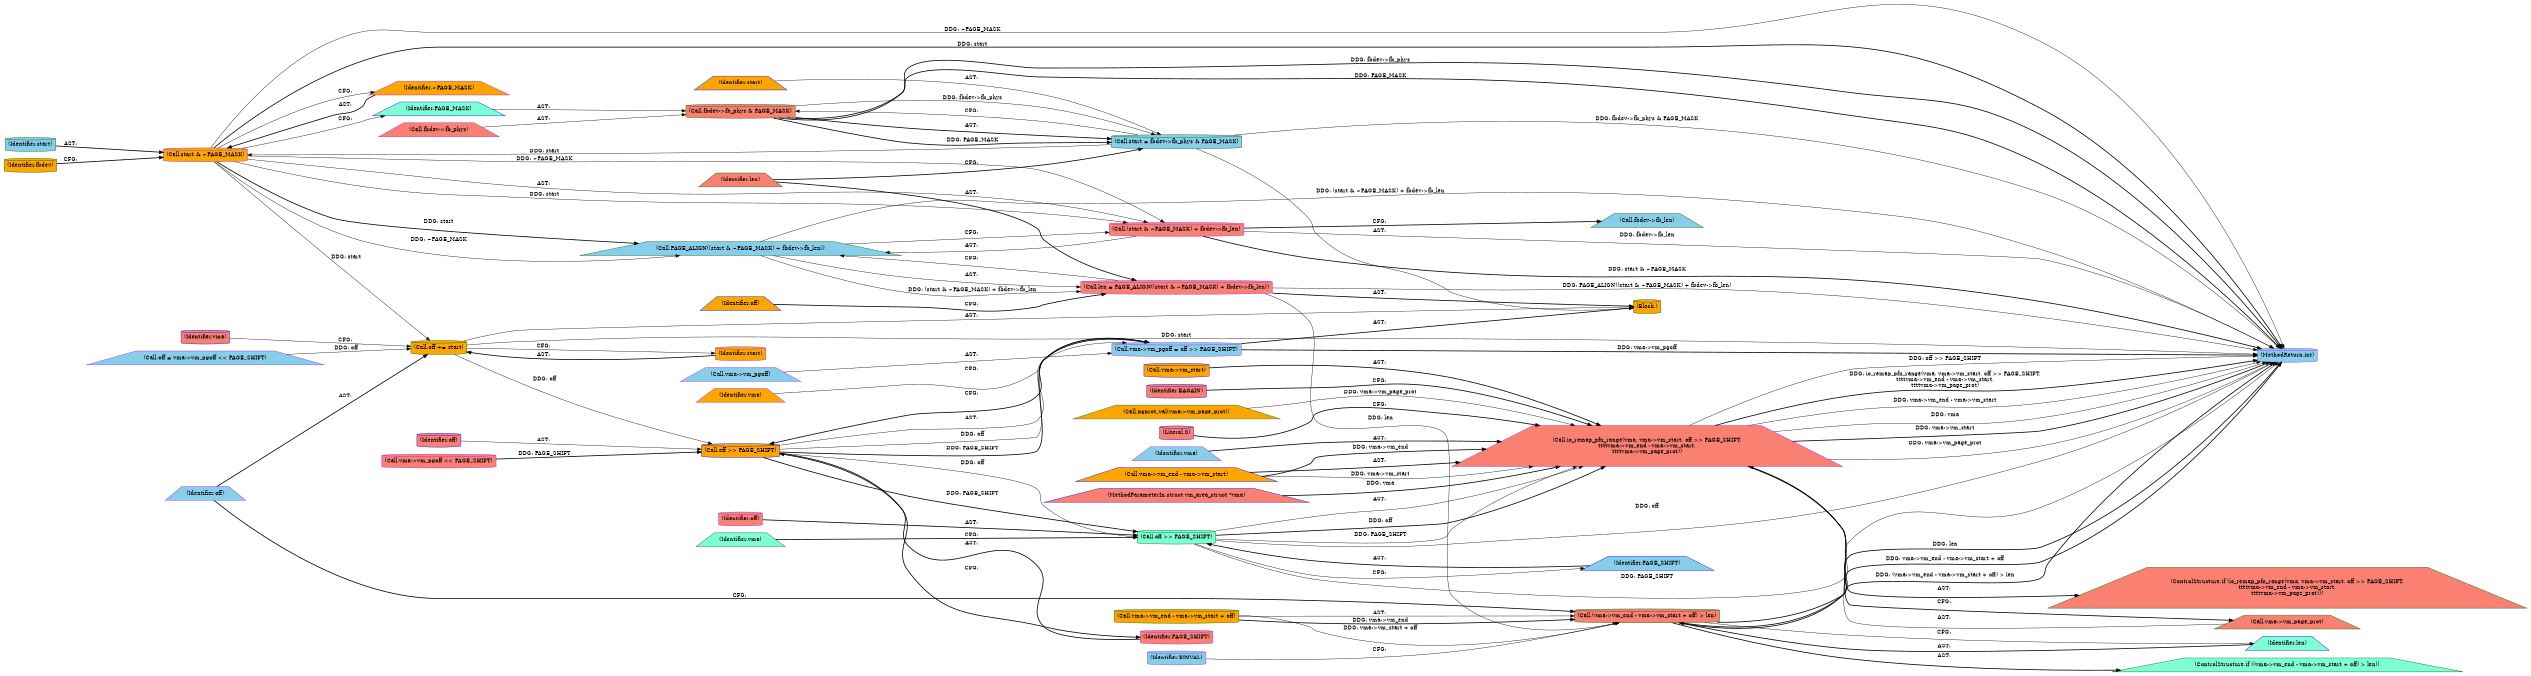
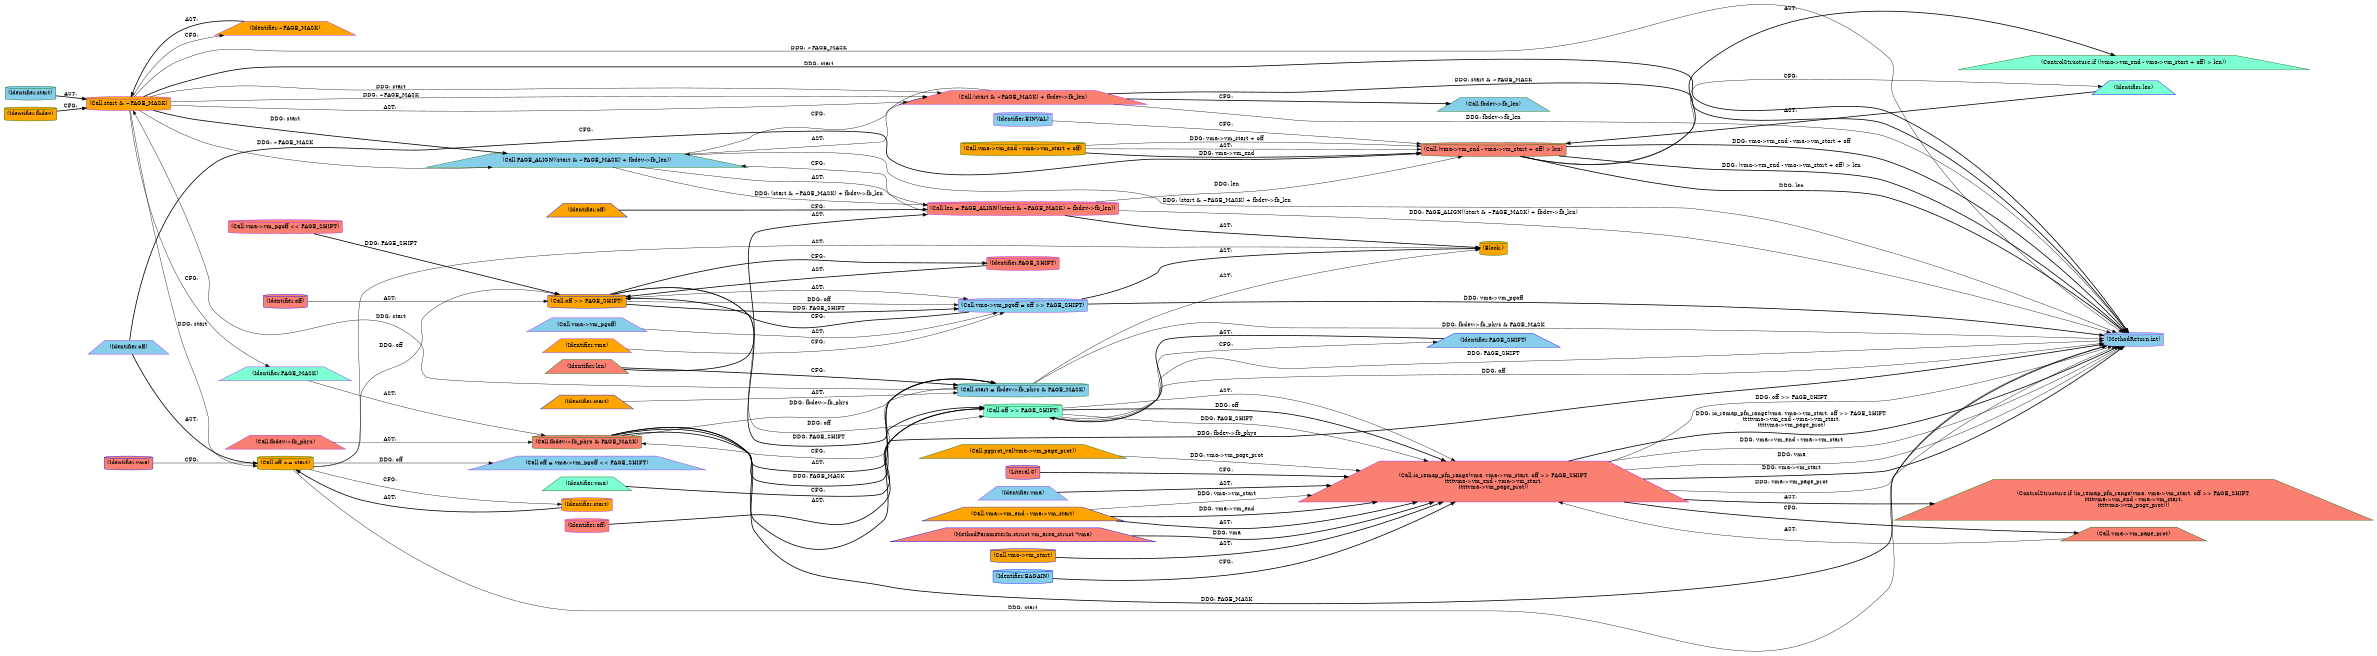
node "(Identifier,PAGE_MASK)": color blue -> purple
node "(Call,(start & ~PAGE_MASK) + fbdev->fb_len)": shape cylinder -> trapezium
edge "(Call,off = vma->vm_pgoff << PAGE_SHIFT)" -> "(Call,off += start)": reversed
node "(Identifier,EAGAIN)": fillcolor salmon -> skyblue
